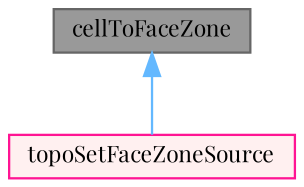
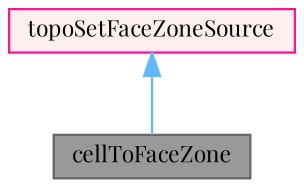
edge "topoSetFaceZoneSource" -> "cellToFaceZone": reversed
